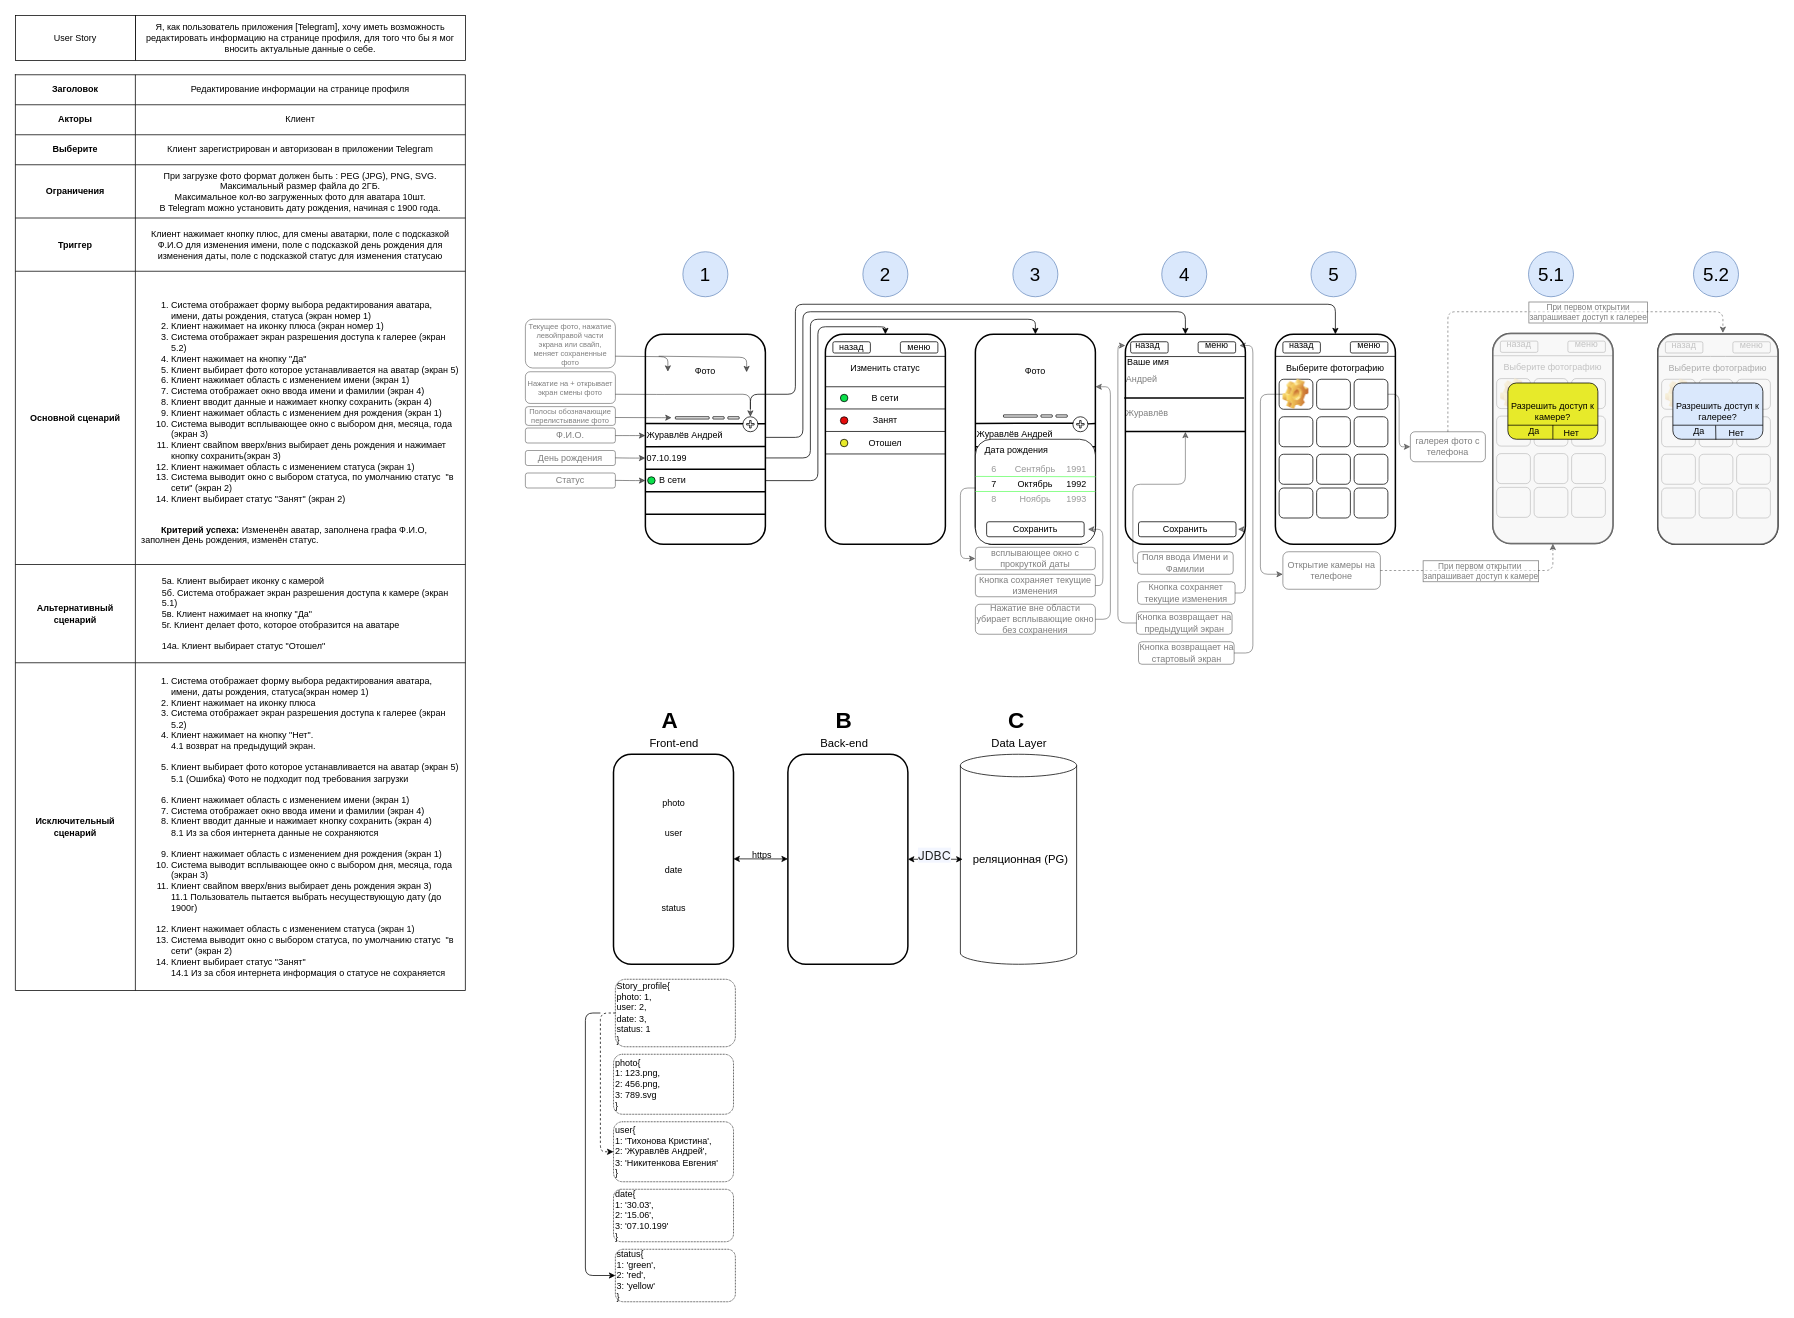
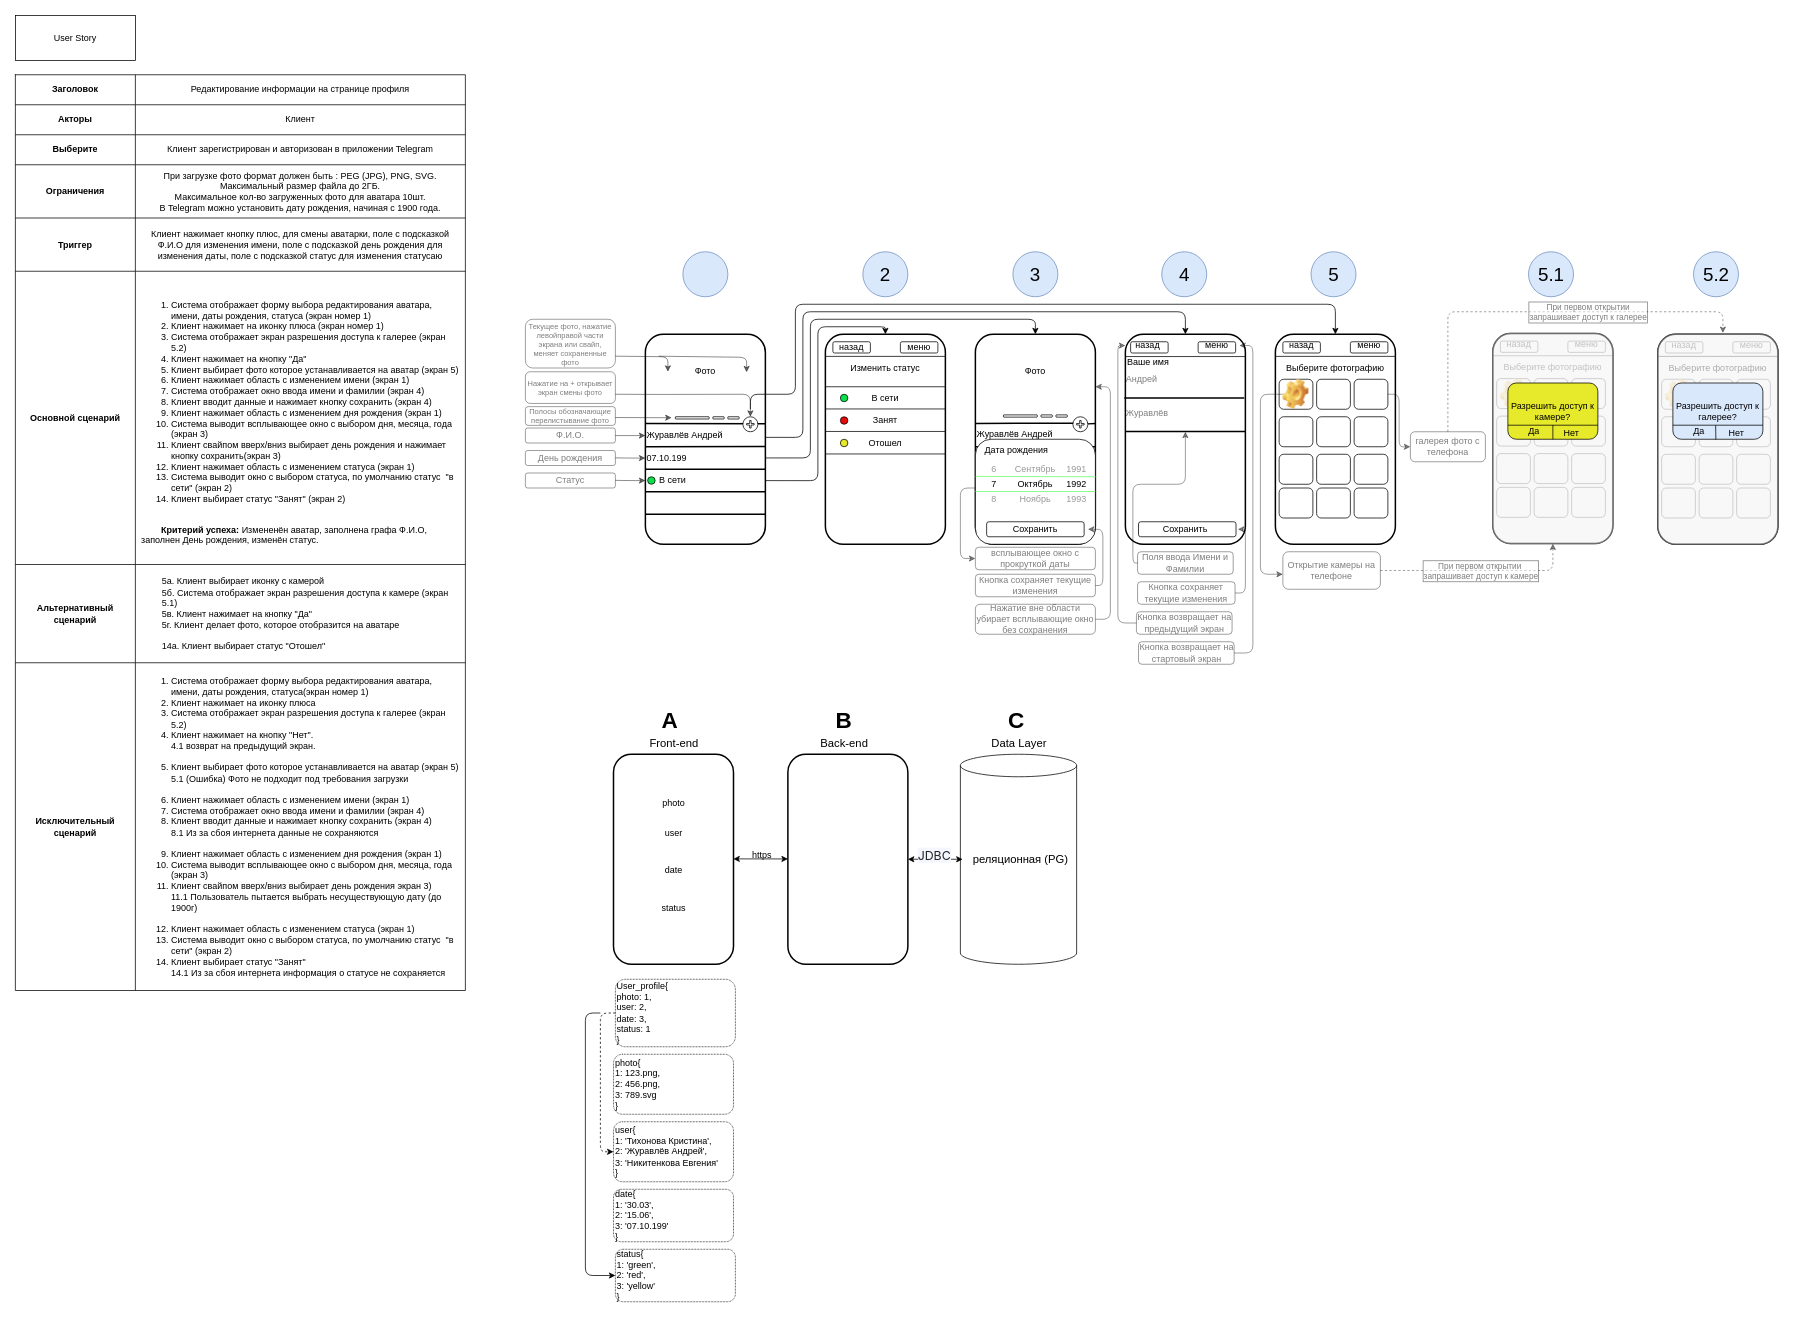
node "Я, как пользователь приложения [Telegram], хочу иметь возможность редактировать информацию на странице профиля, для того что бы я мог вносить актуальные данные о себе.": removed
node "1": removed
node "Story_profile{ photo: 1, user: 2, date: 3, status: 1 }": label "Story_profile{ photo: 1, user: 2, date: 3, status: 1 }" -> "User_profile{ photo: 1, user: 2, date: 3, status: 1 }"
